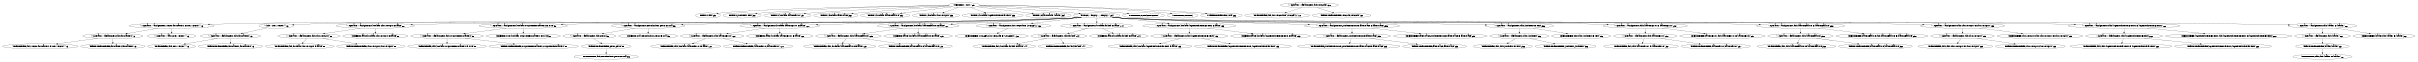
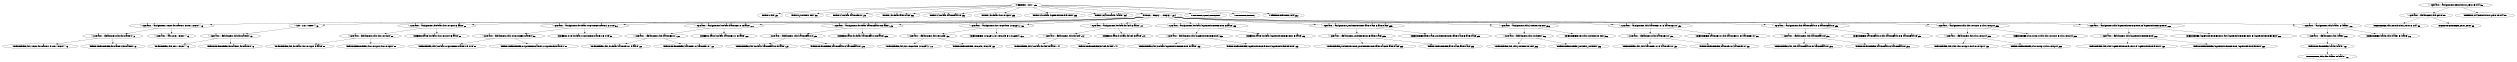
edge "(BLOCK,<empty>,<empty>)" -> "(<operator>.assignment,Permissions perm = null)": removed
node "(<operator>.assignment,boolean haltOnFailure = false)": text "127" -> "125"
edge "(<operator>.assignment,int retCode = SUCCESS)" -> "(<operator>.fieldAccess,this.retCode)": added
edge "(FIELD_IDENTIFIER,perm,perm)" -> "(IDENTIFIER,this,Permissions perm = null)": now "(<operator>.fieldAccess,this.perm)" -> "(IDENTIFIER,this,Permissions perm = null)"
